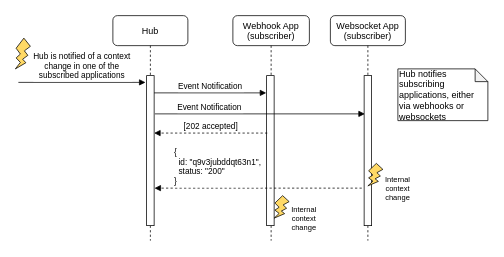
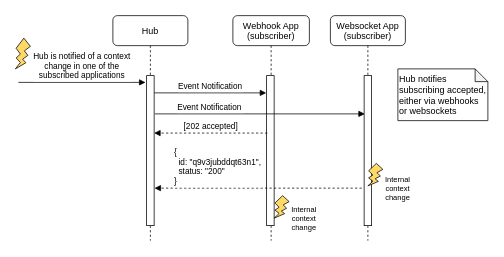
node "Hub notifies subscribing applications, either via webhooks or websockets": label "Hub notifies subscribing applications, either via webhooks or websockets" -> "Hub notifies subscribing accepted, either via webhooks or websockets"
